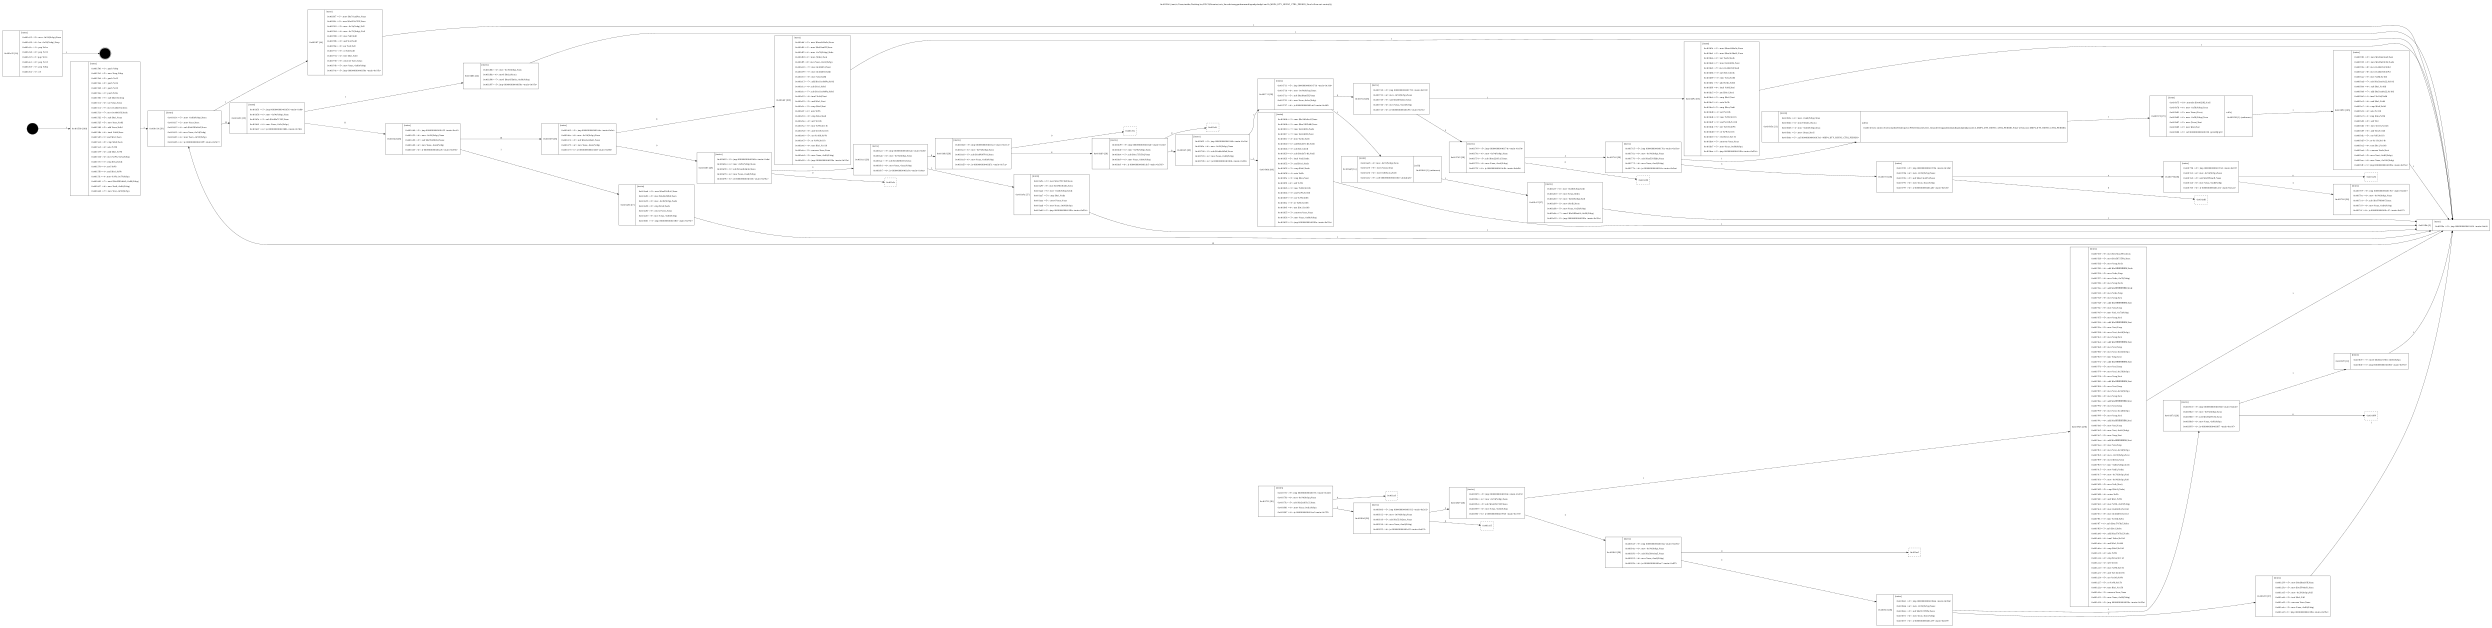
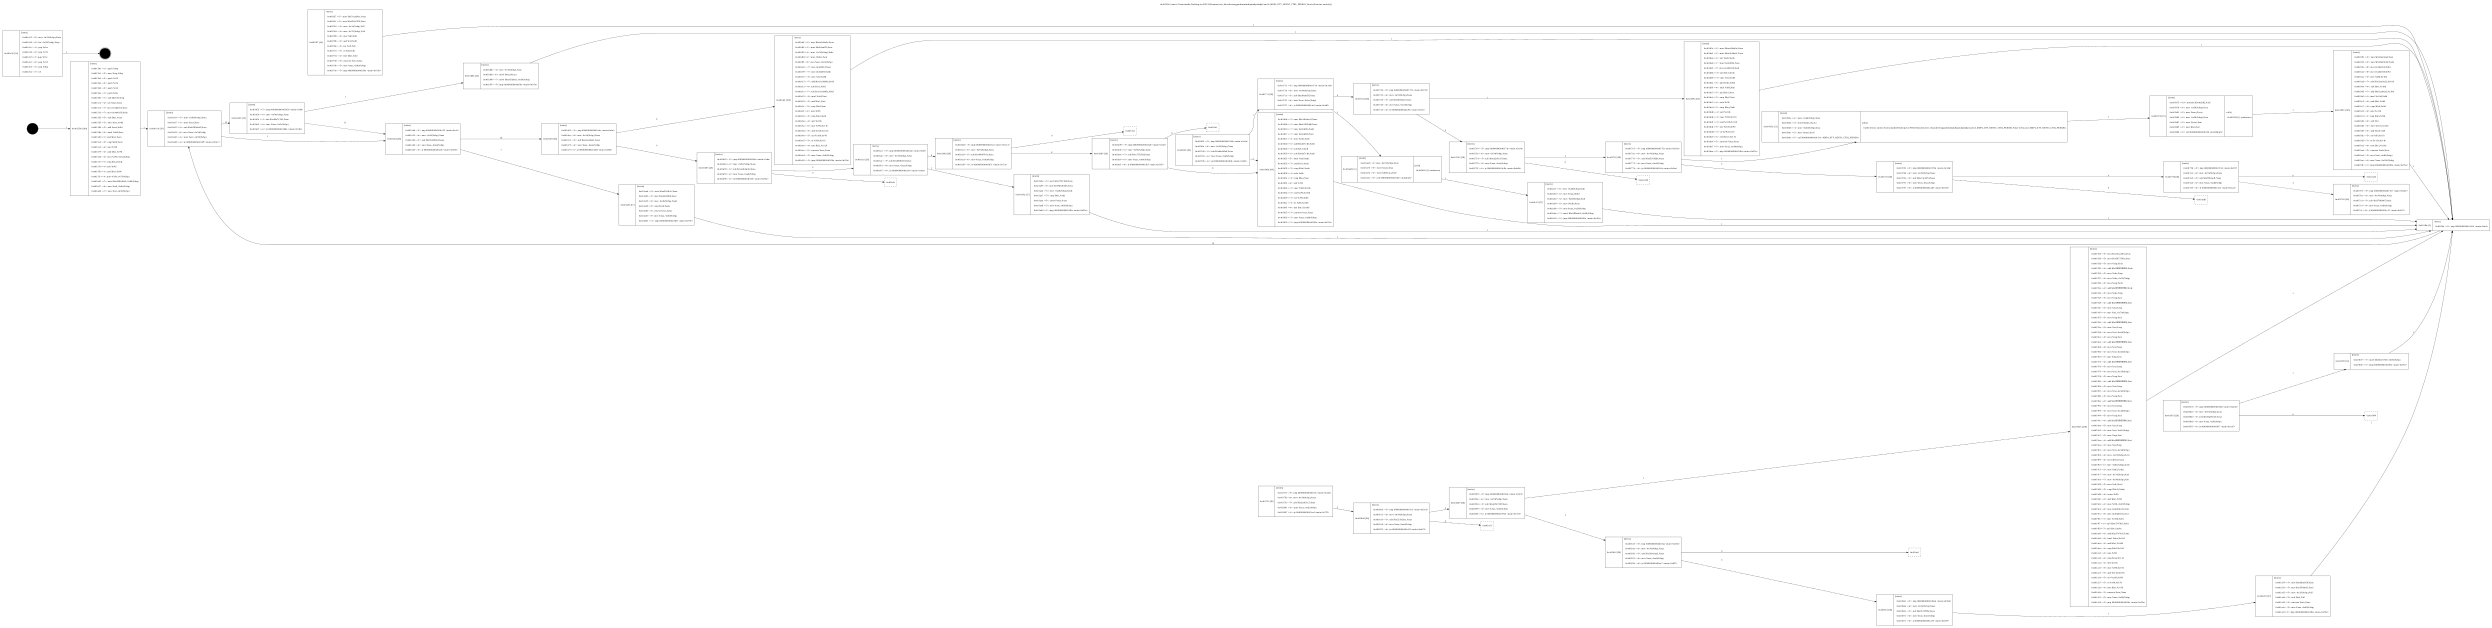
edge "0x401614 [29]" -> "0x4018f7 [44]": now "0x401614 [29]" -> "0x40164d [28]"
edge "0x4016d9 [28]" -> "0x4016f5 [28]": now "0x4016d9 [28]" -> "0x401b06 [88]"
node "0x401cef": removed
edge "0x401861 [28]" -> "0x40187d [28]": removed, label "1"
